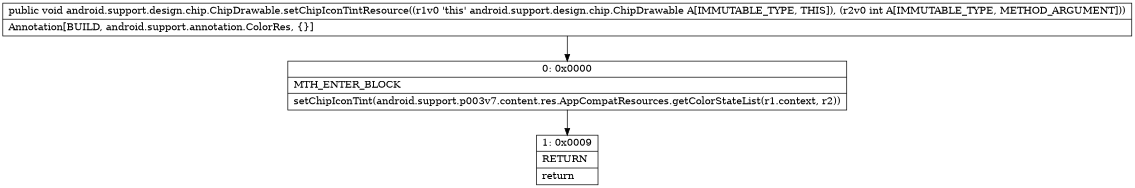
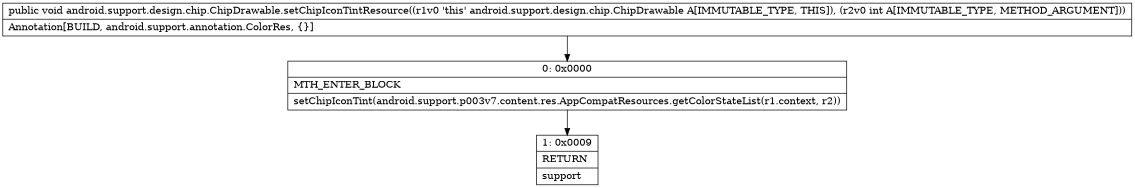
node "1: 0x0009": text "return" -> "support"
